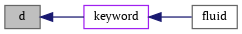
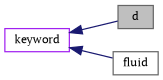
edge "keyword" -> "d": reversed
